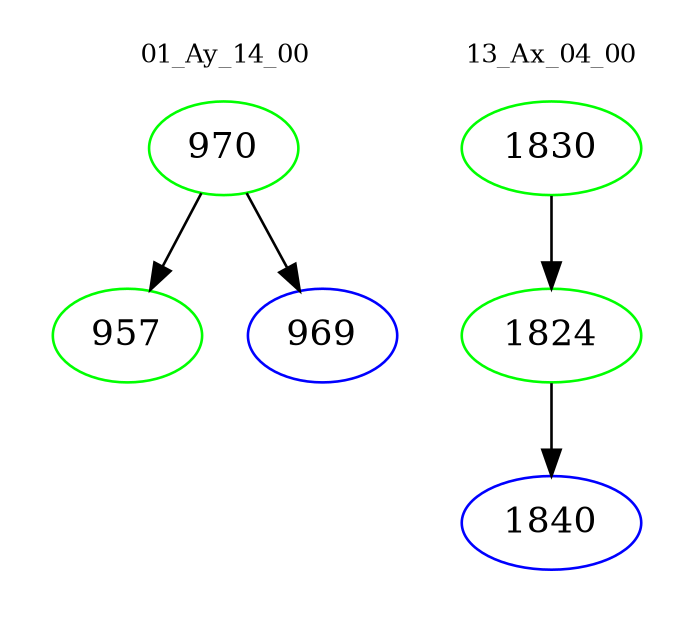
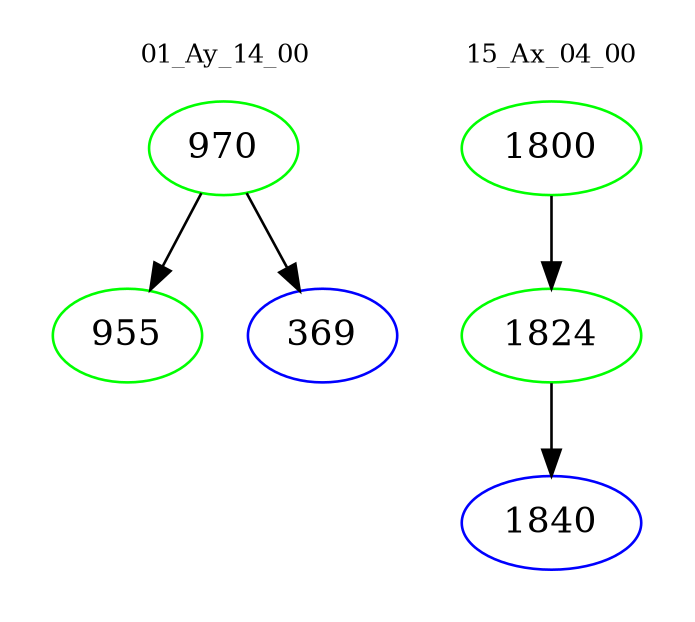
cluster "13_Ax_04_00": label "13_Ax_04_00" -> "15_Ax_04_00"
node "1830": label "1830" -> "1800"
node "957": label "957" -> "955"
node "969": label "969" -> "369"
